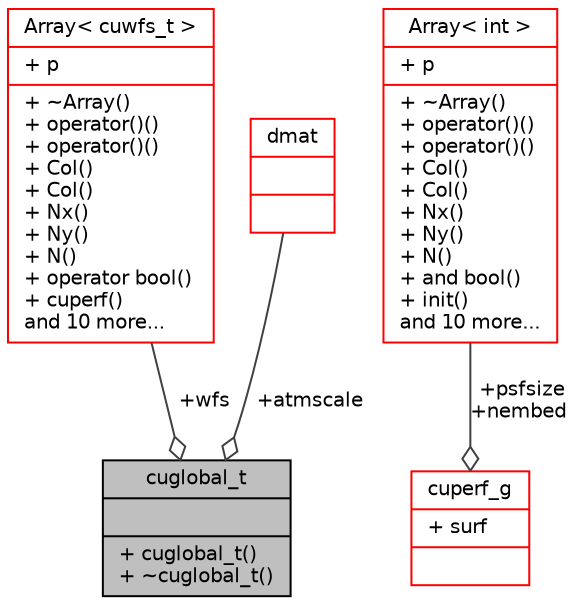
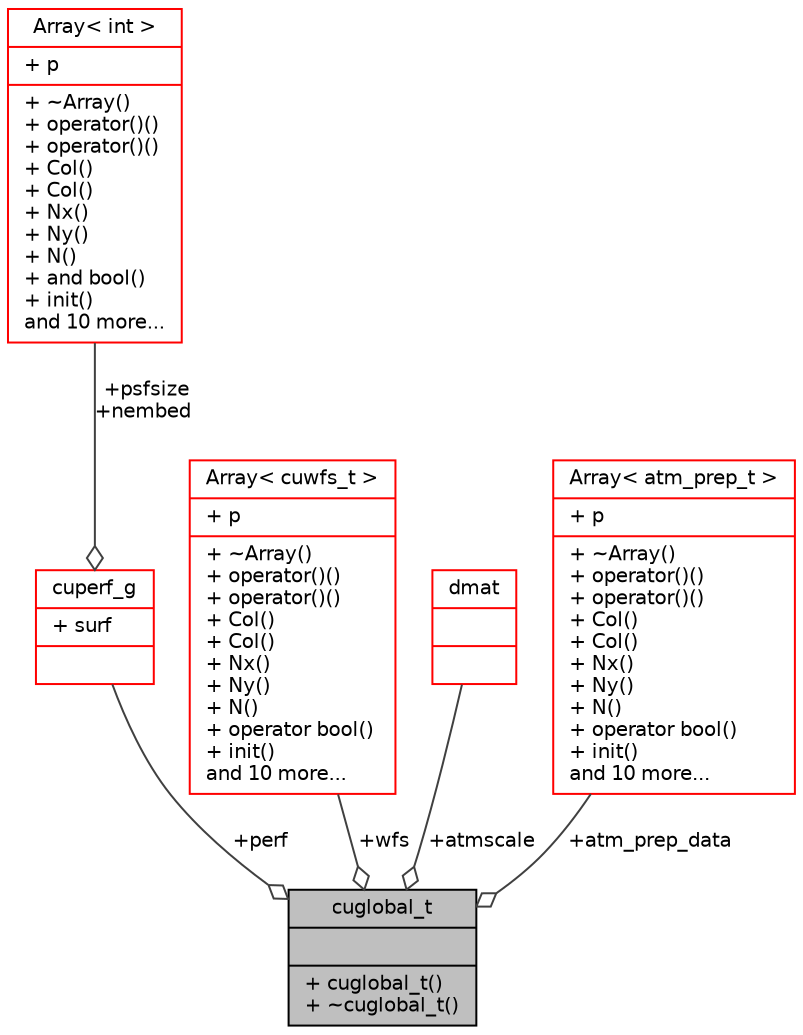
node "Array< cuwfs_t >": text "+ cuperf()" -> "+ init()"
node "Array< atm_prep_t >": added
edge "cuperf_g" -> "cuglobal_t": added, label "+perf"
